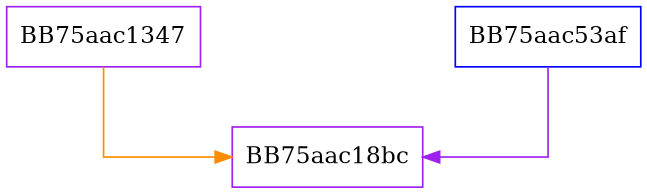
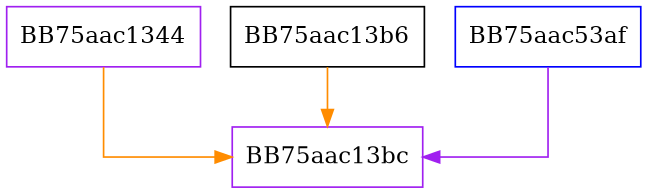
node "BB75aac1347": label "BB75aac1347" -> "BB75aac1344"
node "BB75aac13b6": added
node "BB75aac18bc": label "BB75aac18bc" -> "BB75aac13bc"
